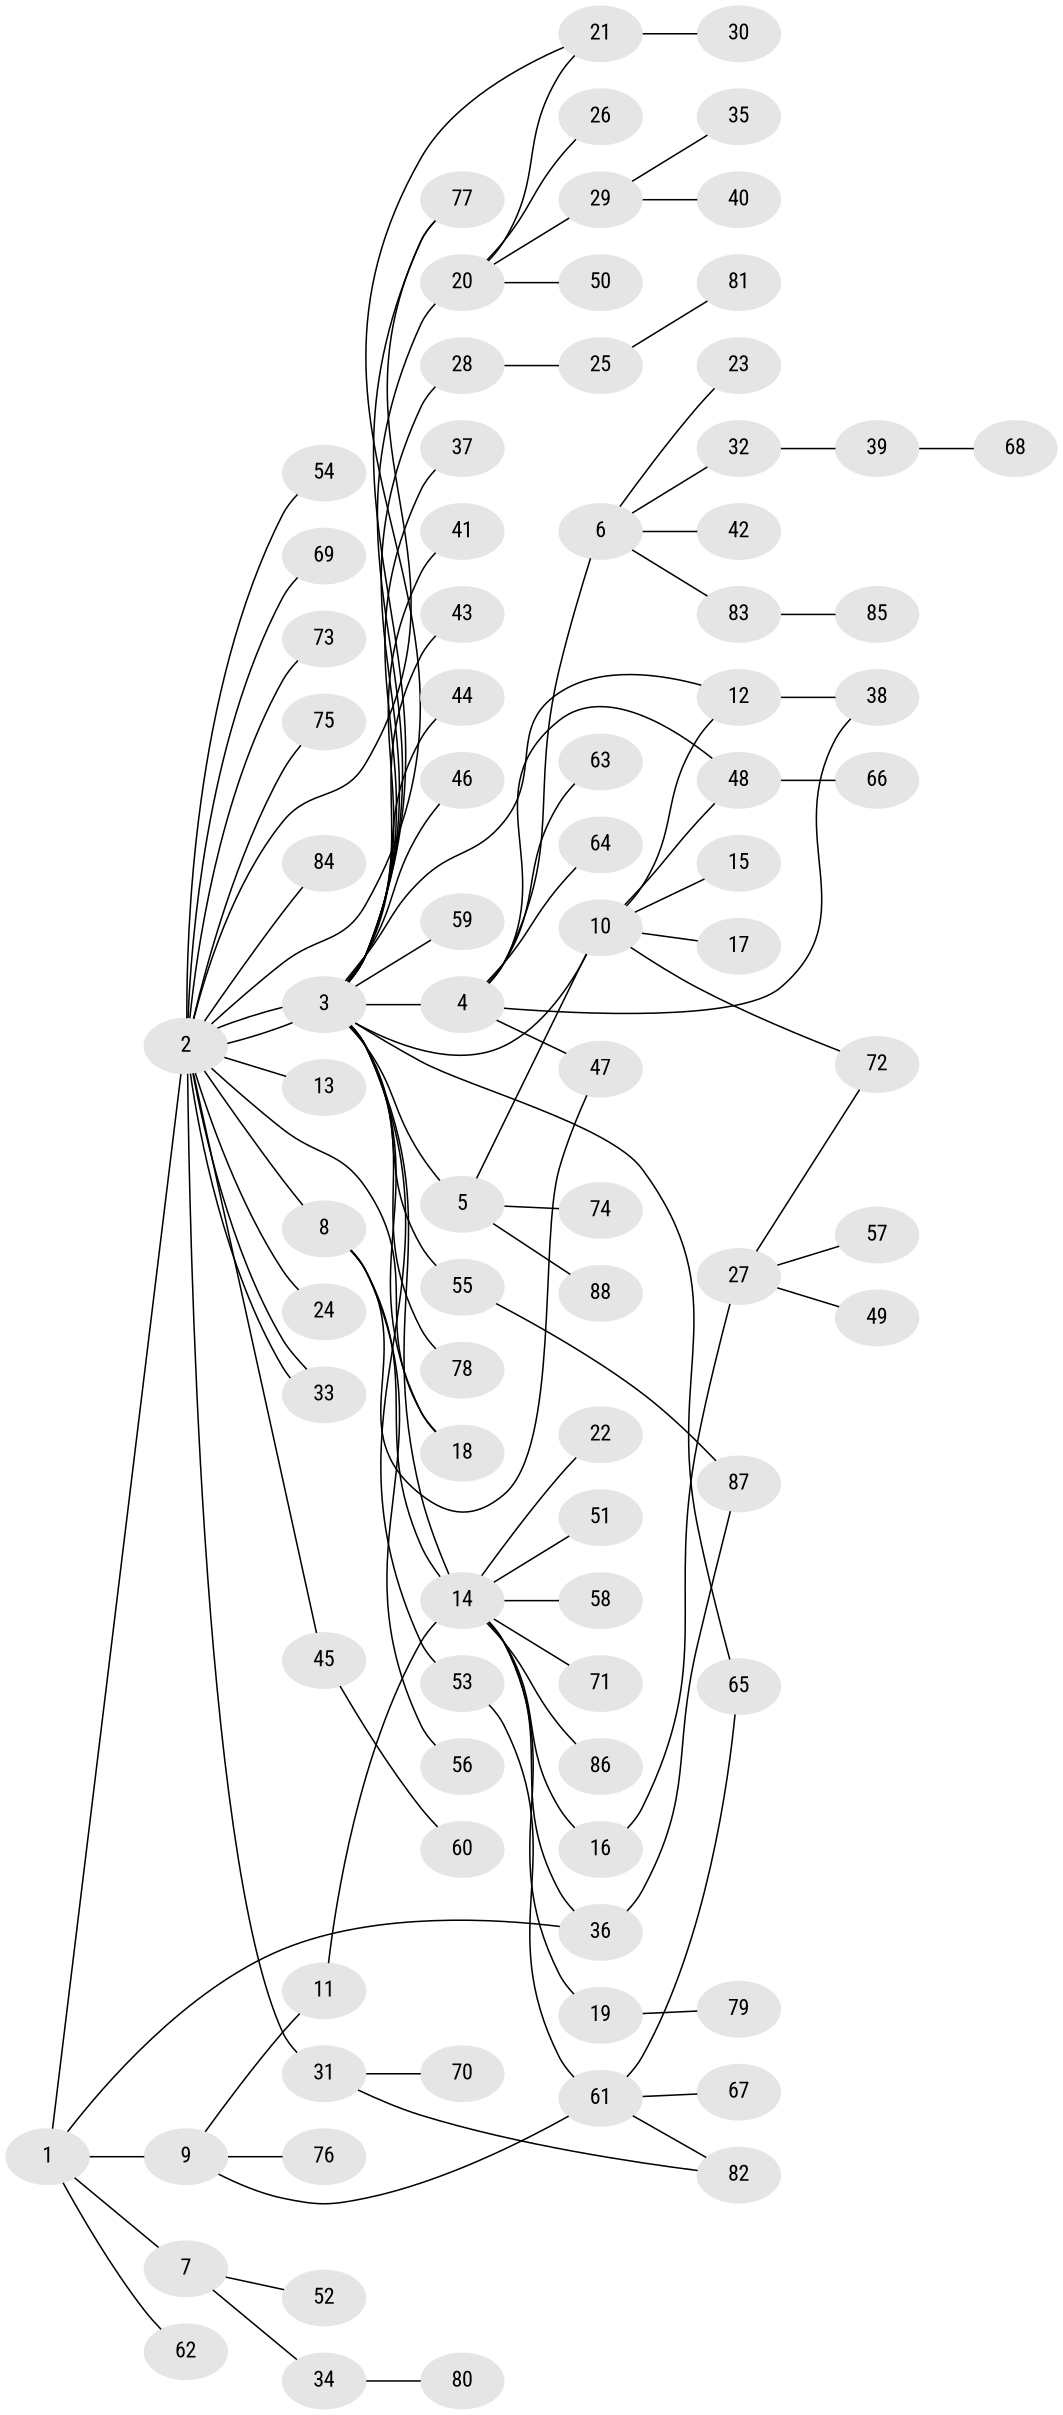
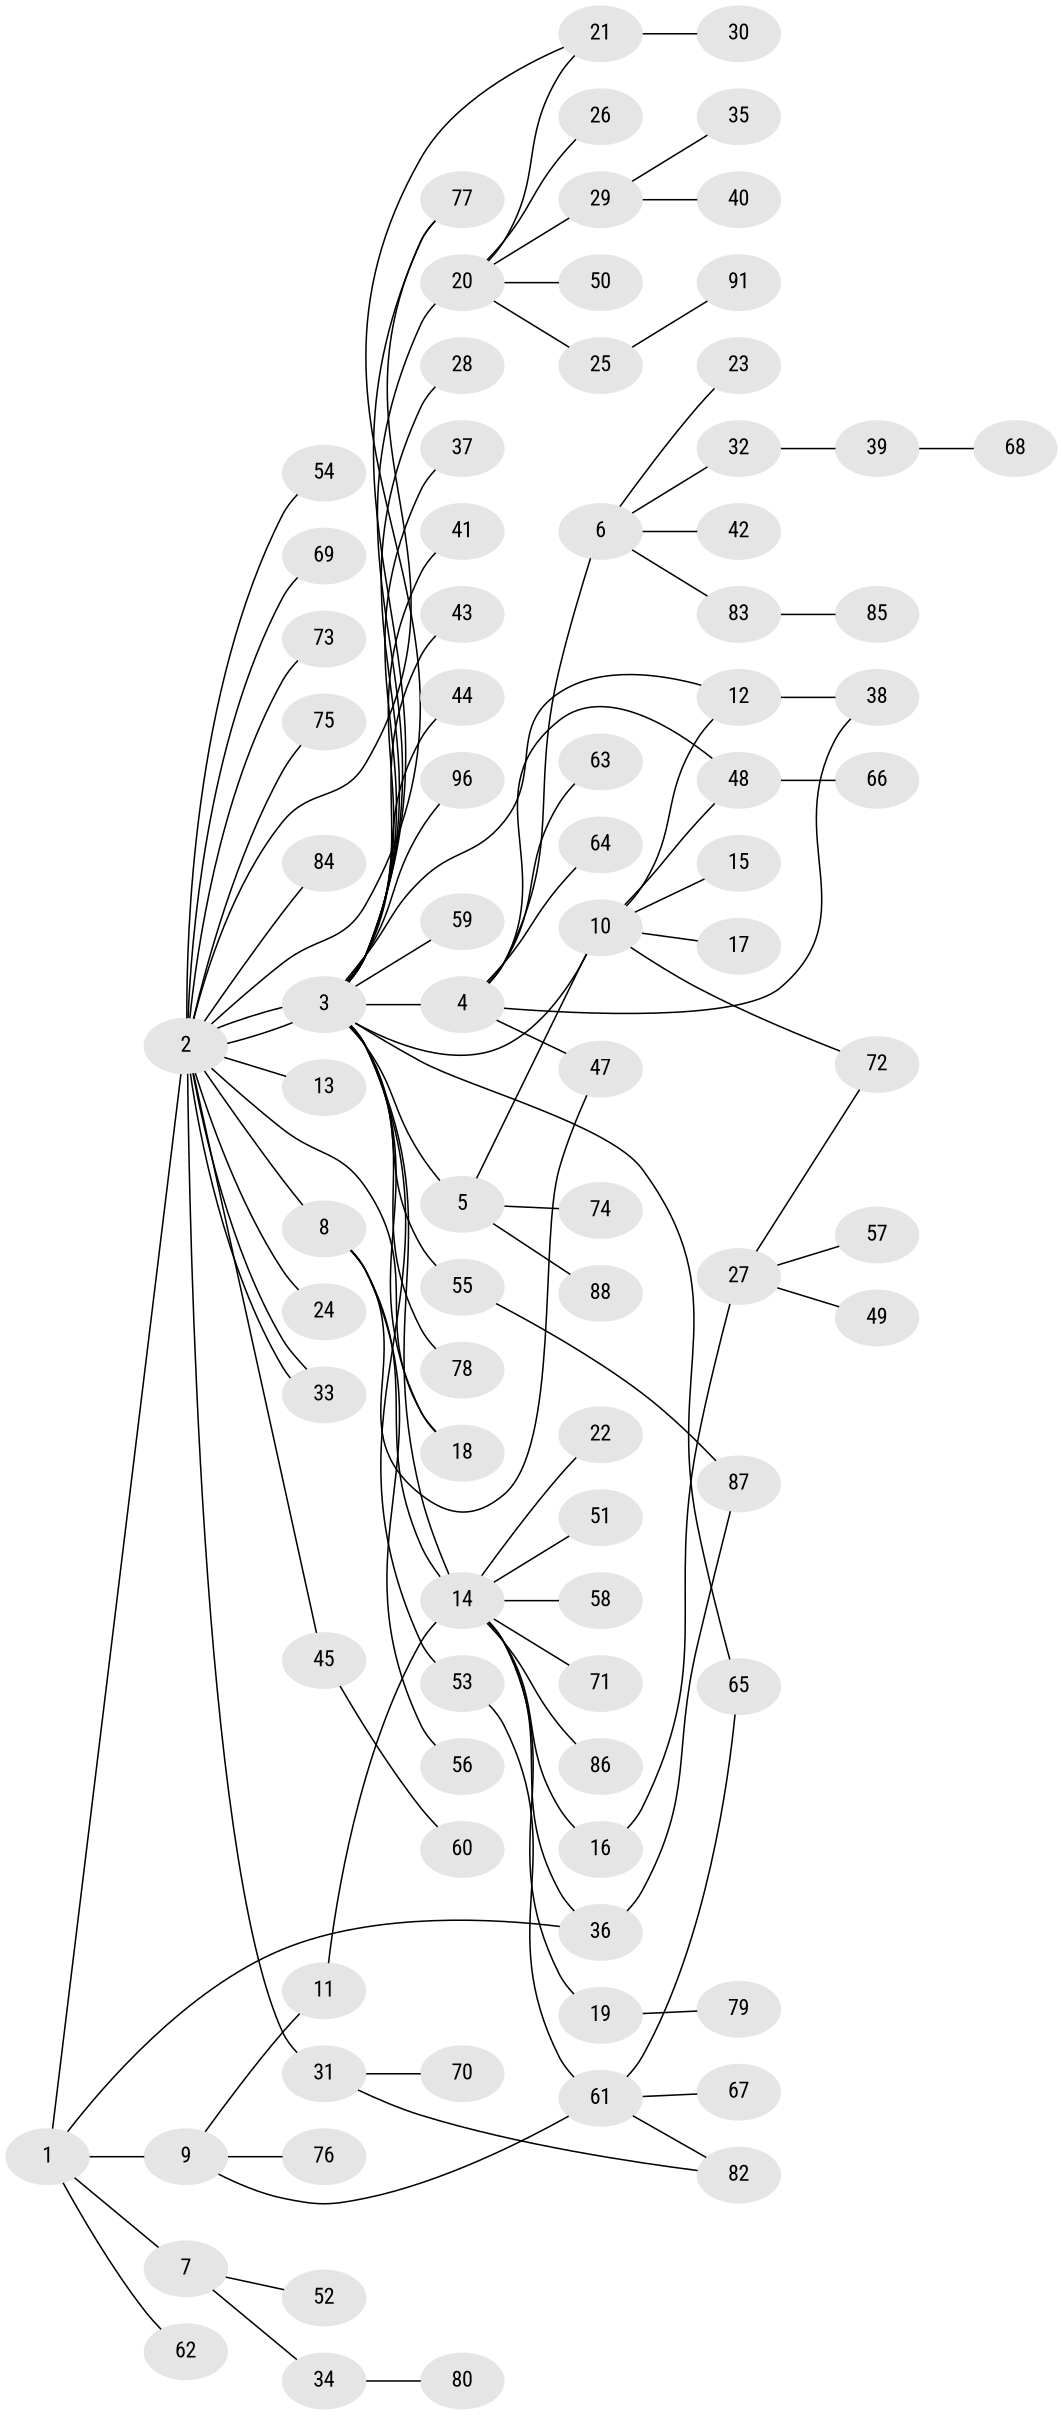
node "81": label "81" -> "91"
edge "28" -- "25": now "20" -- "25"
node "46": label "46" -> "96"
